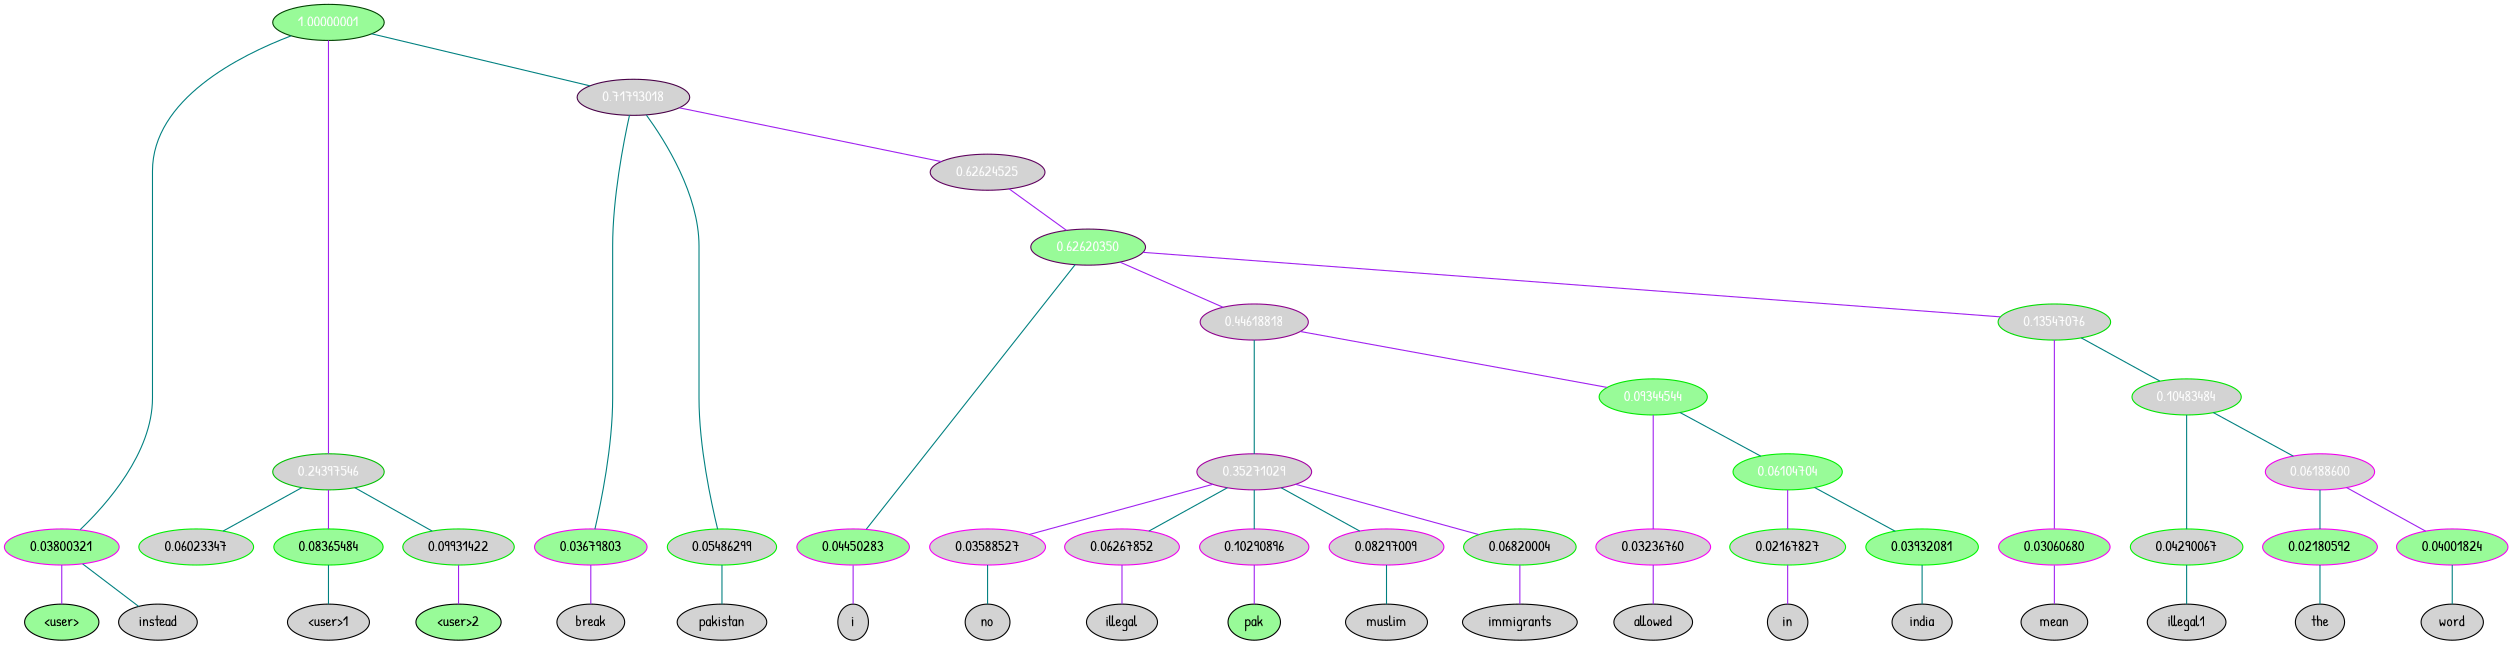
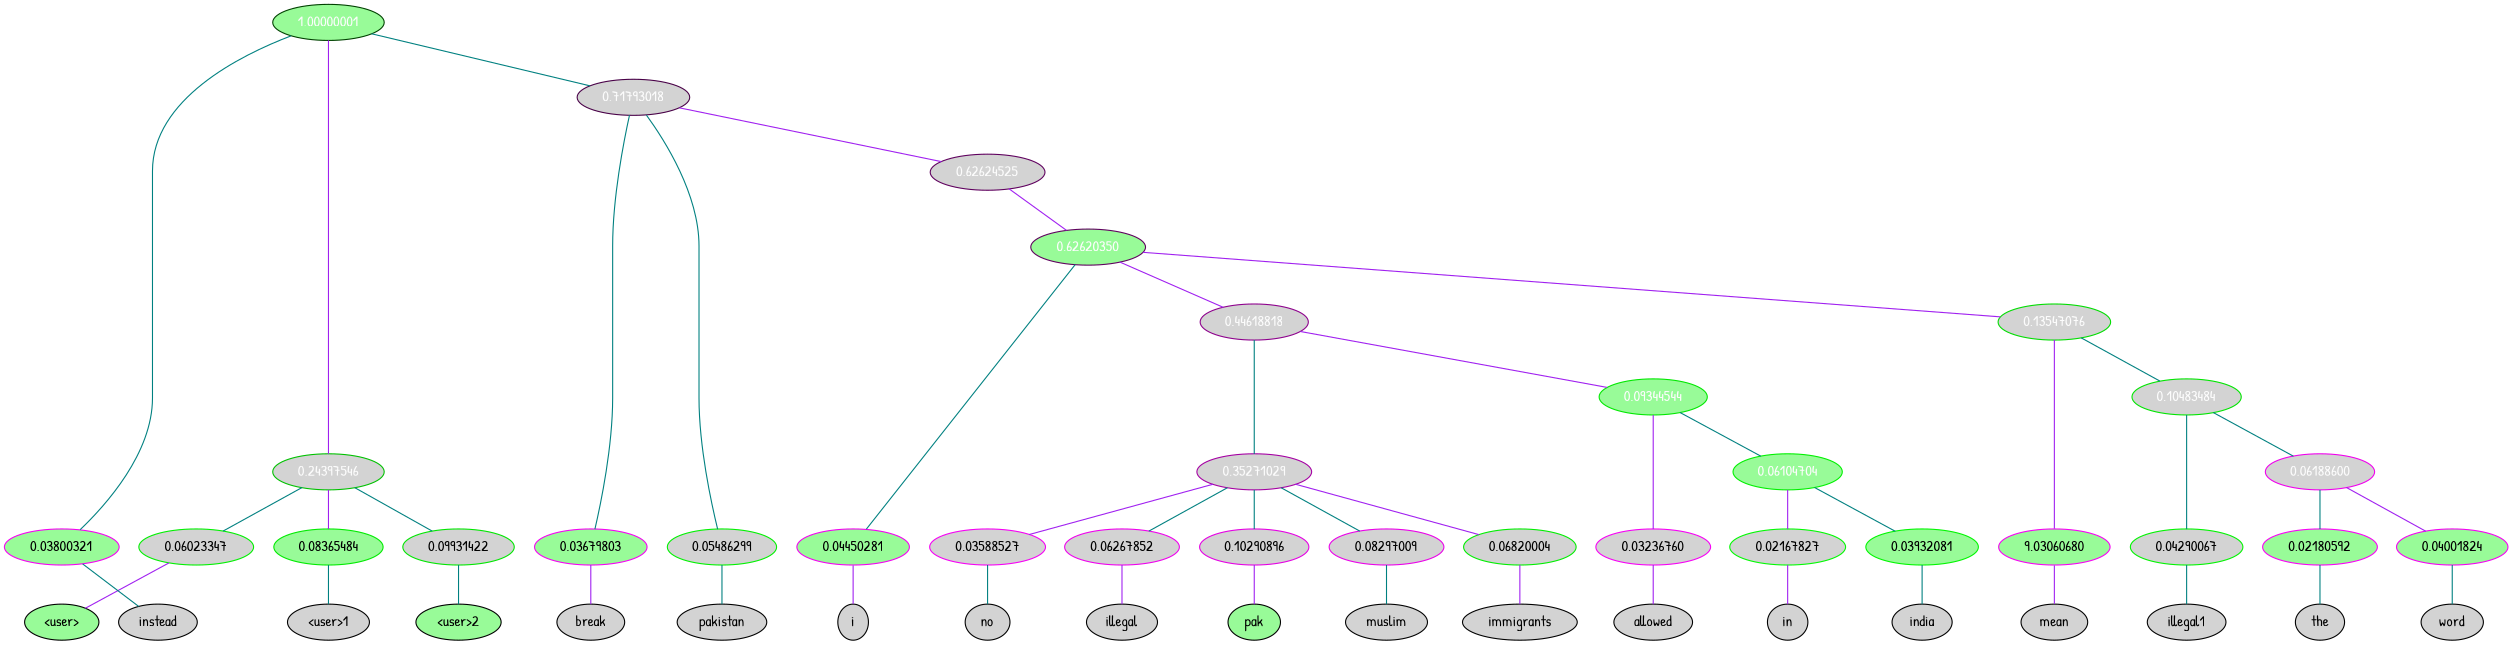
node "0.04450283": label "0.04450283" -> "0.04450281"
node "0.03060680": label "0.03060680" -> "9.03060680"
edge "0.03800321" -- "<user>": now "0.06023347" -- "<user>"
edge "0.09931422" -- "<user>2": color purple -> teal
